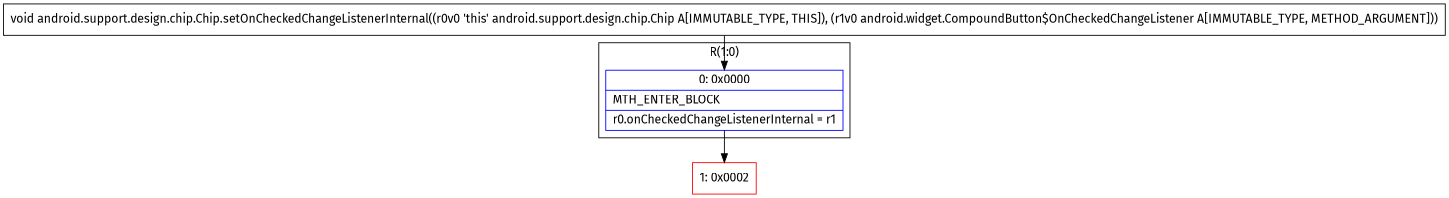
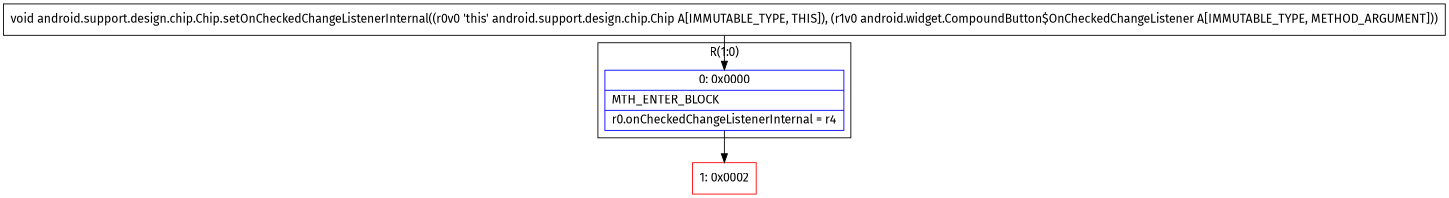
node "0: 0x0000": text "r0.onCheckedChangeListenerInternal = r1" -> "r0.onCheckedChangeListenerInternal = r4"
